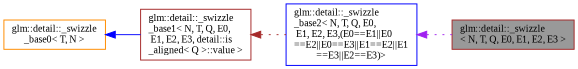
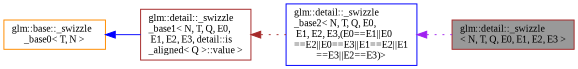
node "glm::detail::_swizzle _base0< T, N >": label "glm::detail::_swizzle _base0< T, N >" -> "glm::base::_swizzle _base0< T, N >"
